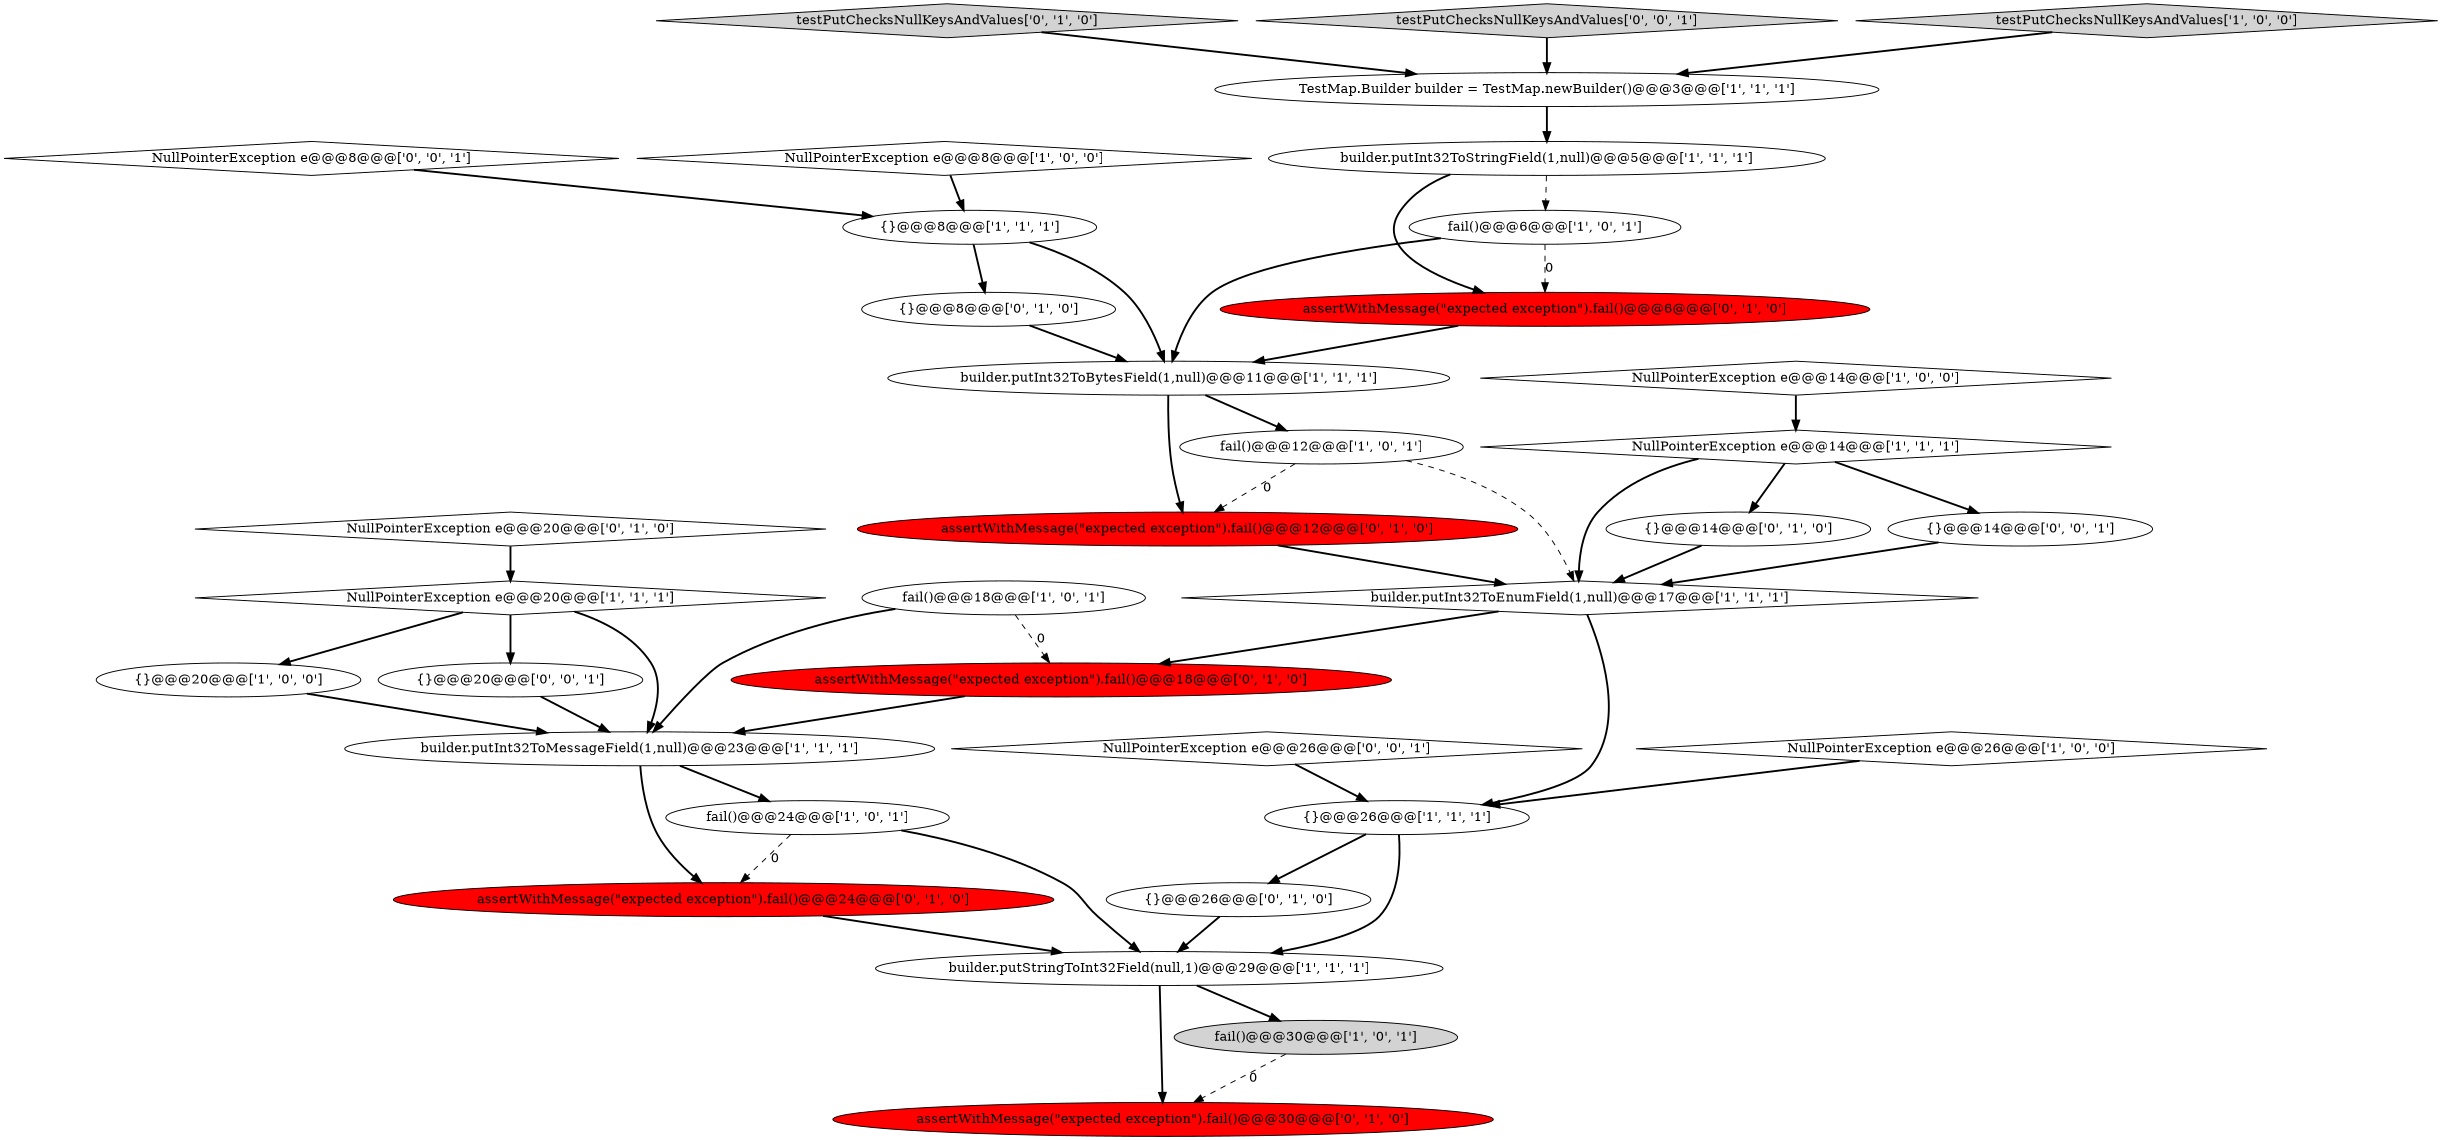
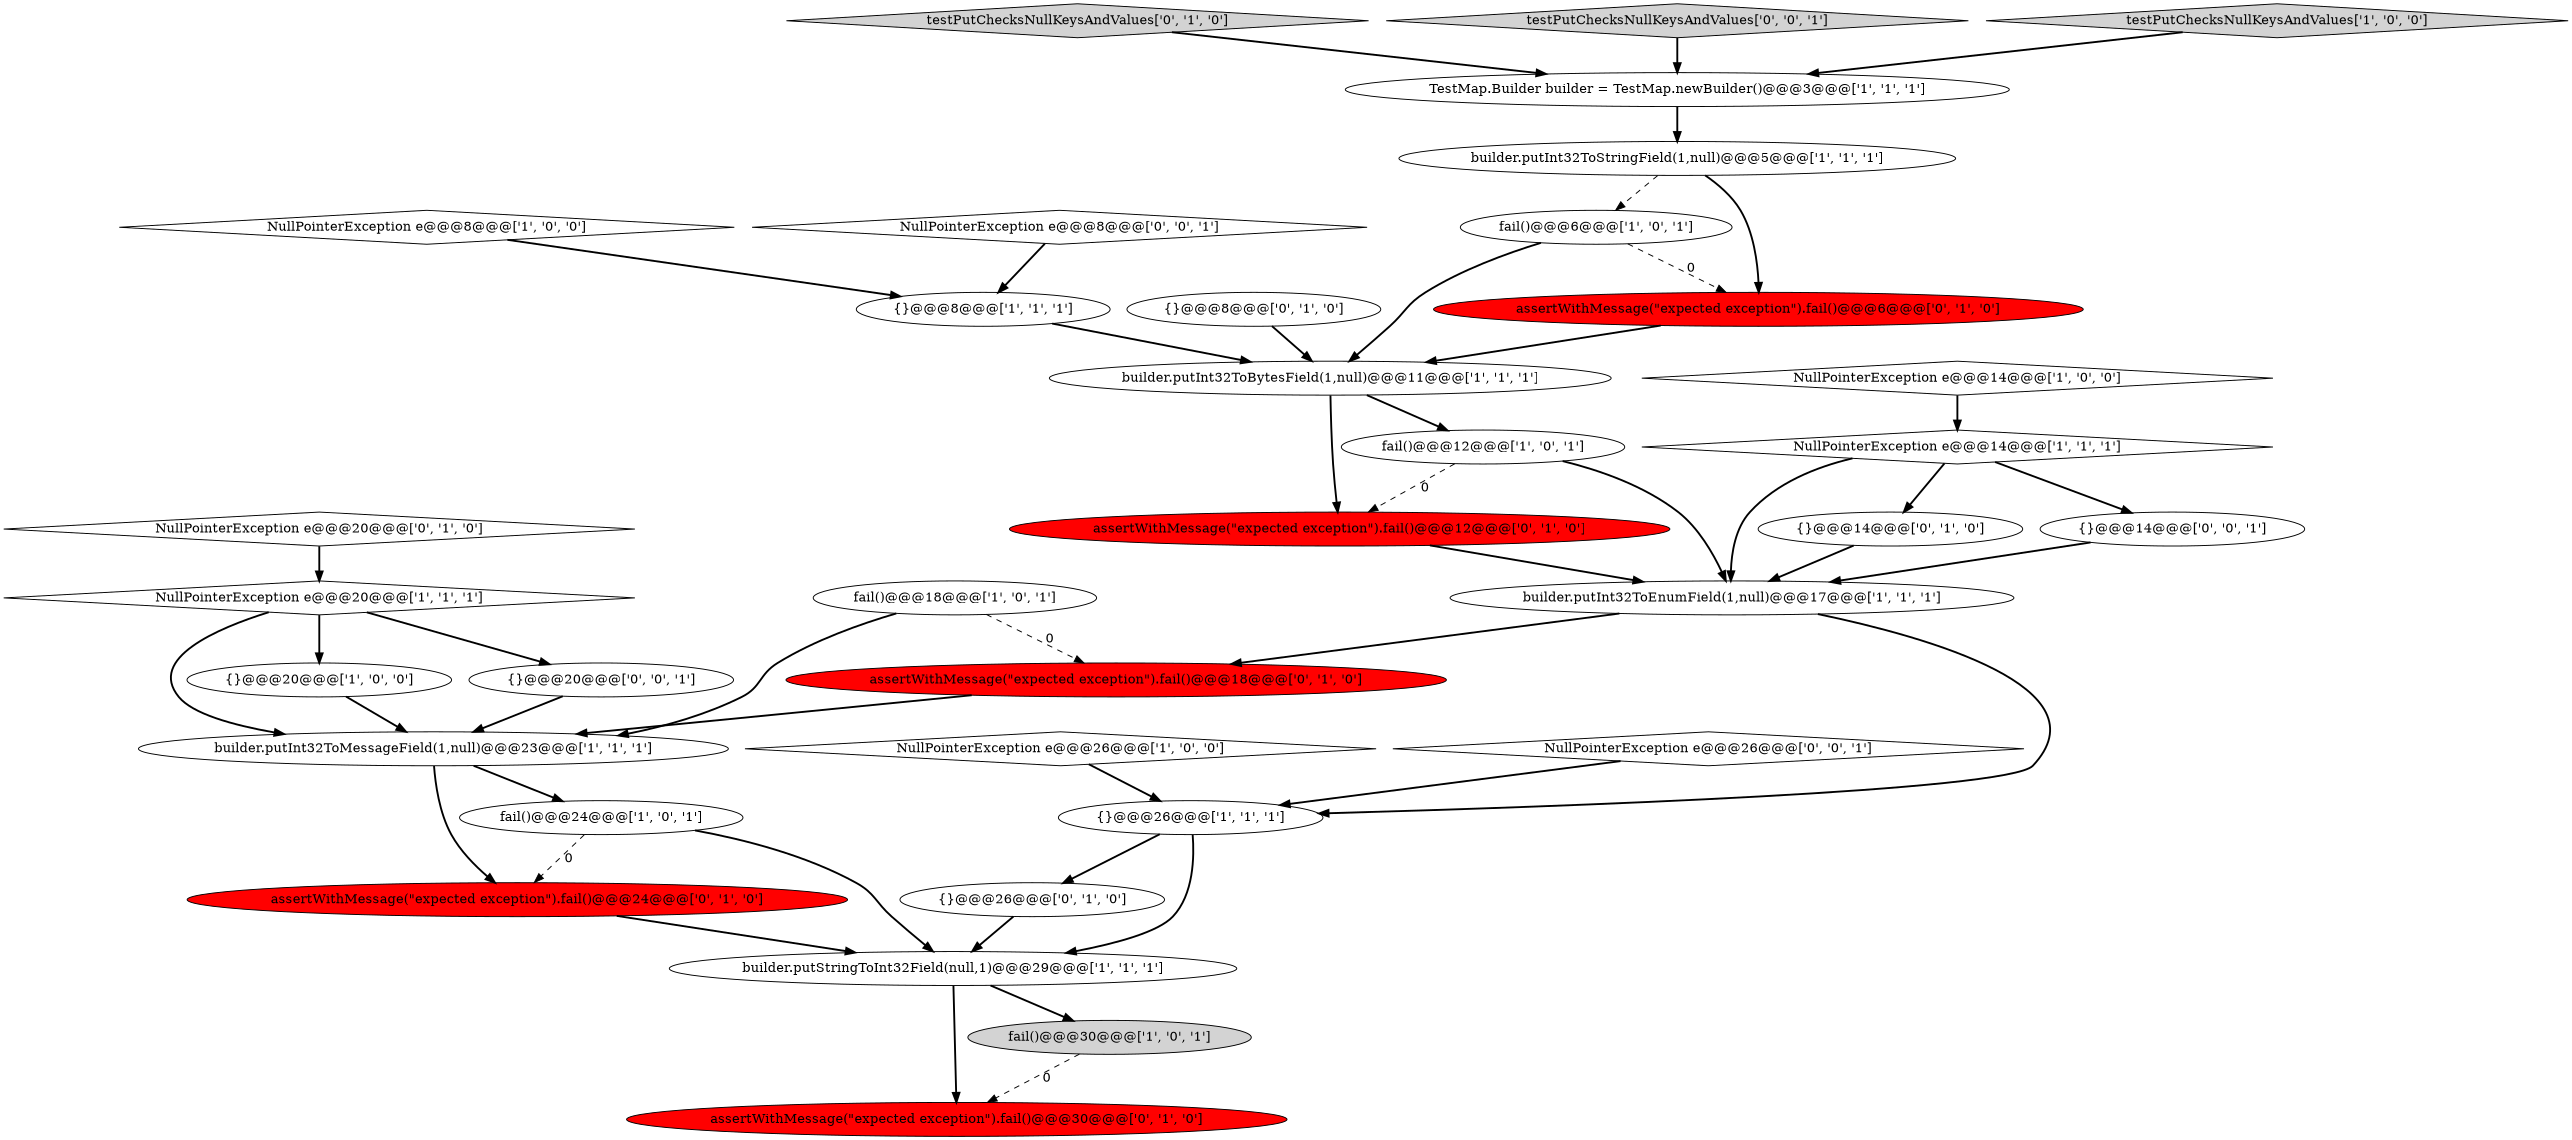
edge "{}@@@8@@@['1', '1', '1']" -> "{}@@@8@@@['0', '1', '0']": removed
edge "fail()@@@12@@@['1', '0', '1']" -> "builder.putInt32ToEnumField(1,null)@@@17@@@['1', '1', '1']": style dashed -> bold
node "builder.putInt32ToEnumField(1,null)@@@17@@@['1', '1', '1']": shape diamond -> ellipse
